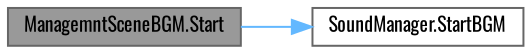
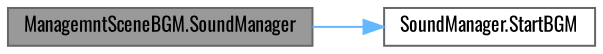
node "ManagemntSceneBGM.Start": label "ManagemntSceneBGM.Start" -> "ManagemntSceneBGM.SoundManager"
